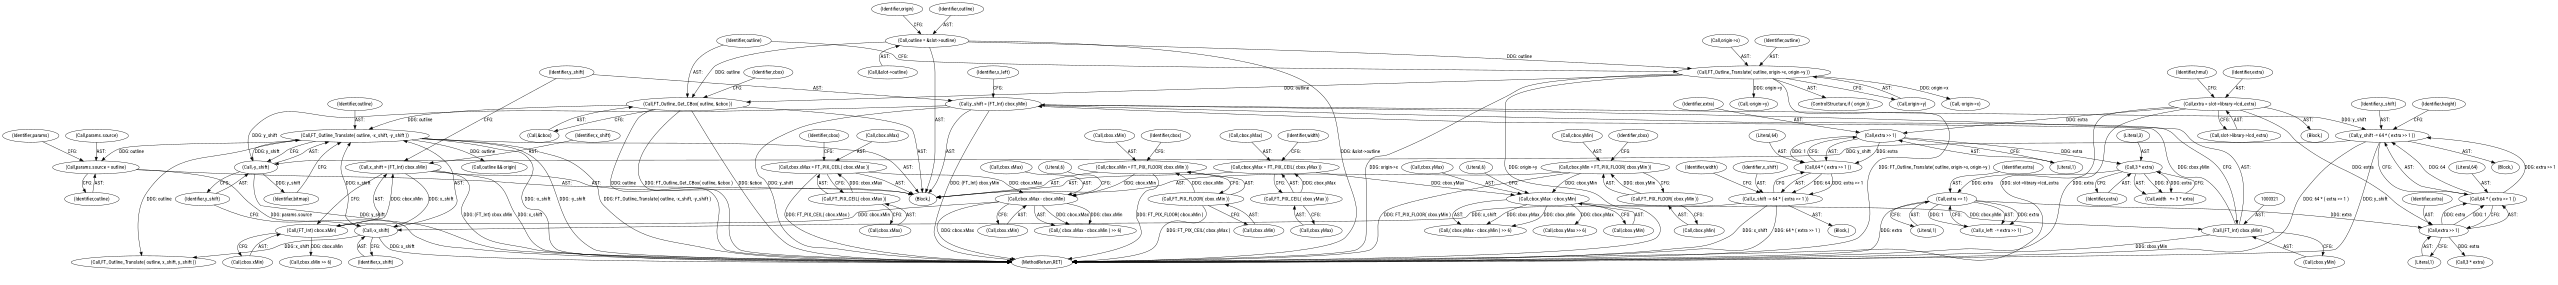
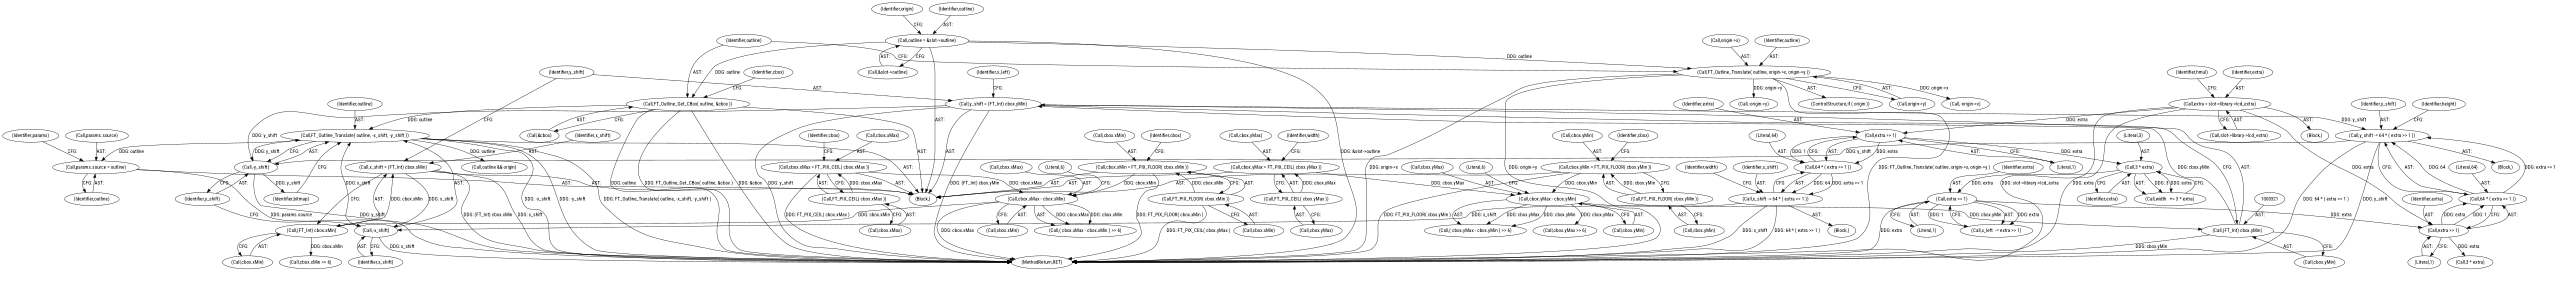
edge "(Call,outline = &slot->outline)" -> "(Call,&slot->outline)": added, label "CFG:"
edge "(Call,FT_Outline_Translate( outline, origin->x, origin->y ))" -> "(Call,FT_Outline_Get_CBox( outline, &cbox ))": removed, label "DDG: outline"
node "(Call,FT_Outline_Translate( outline, x_shift, y_shift ))": removed
